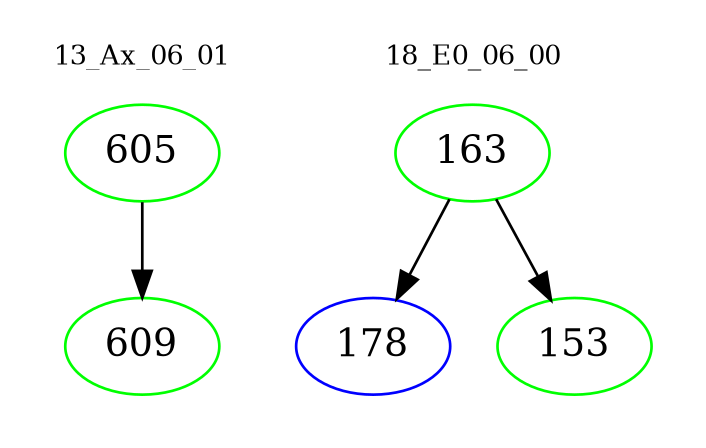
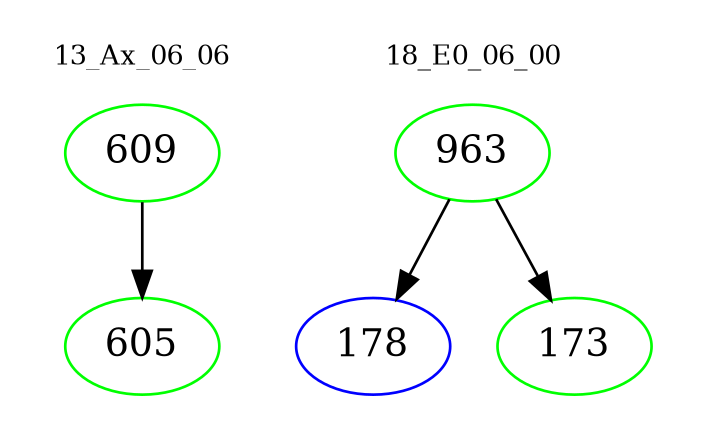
cluster "13_Ax_06_01": label "13_Ax_06_01" -> "13_Ax_06_06"
node "163": label "163" -> "963"
edge "605" -> "609": reversed
node "153": label "153" -> "173"
